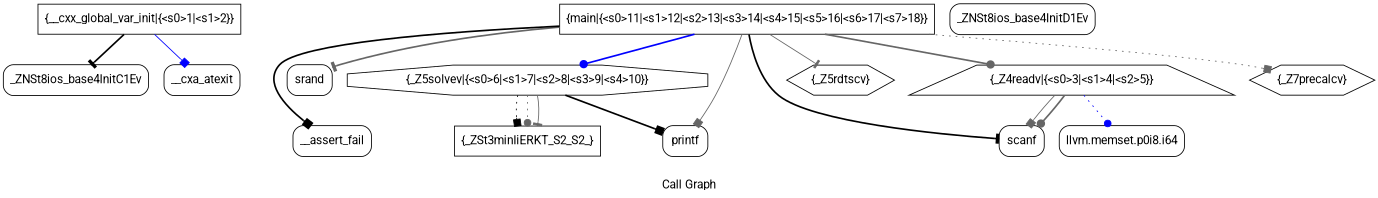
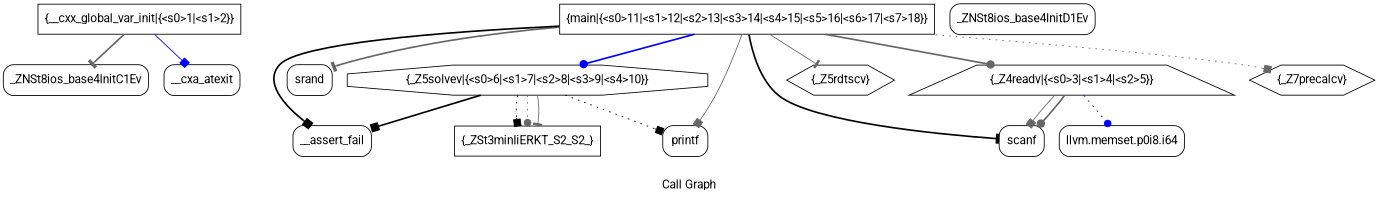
edge "{__cxx_global_var_init|{<s0>1|<s1>2}}" -> "_ZNSt8ios_base4InitC1Ev": color black -> gray40
edge "{_Z5solvev|{<s0>6|<s1>7|<s2>8|<s3>9|<s4>10}}" -> "__assert_fail": added
edge "{_Z5solvev|{<s0>6|<s1>7|<s2>8|<s3>9|<s4>10}}" -> "printf": style bold -> dotted
